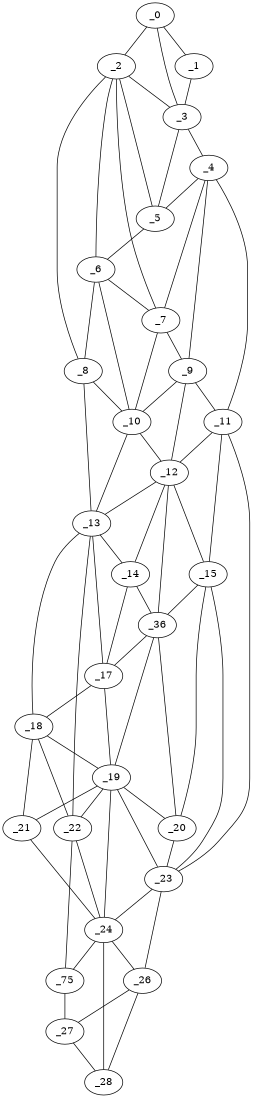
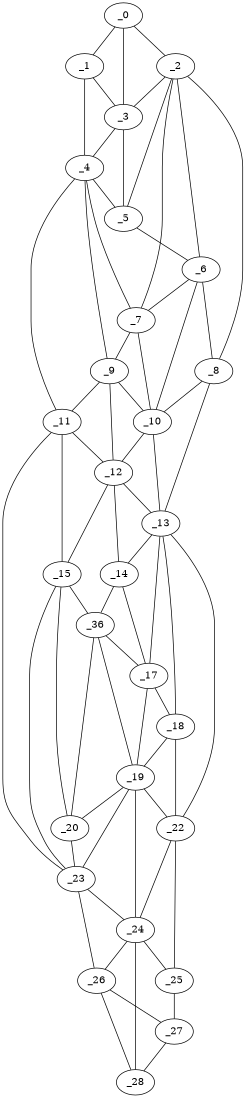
edge "_1" -- "_4": added
edge "_12" -- "_36": removed
node "_21": removed
node "_75": label "_75" -> "_25"
